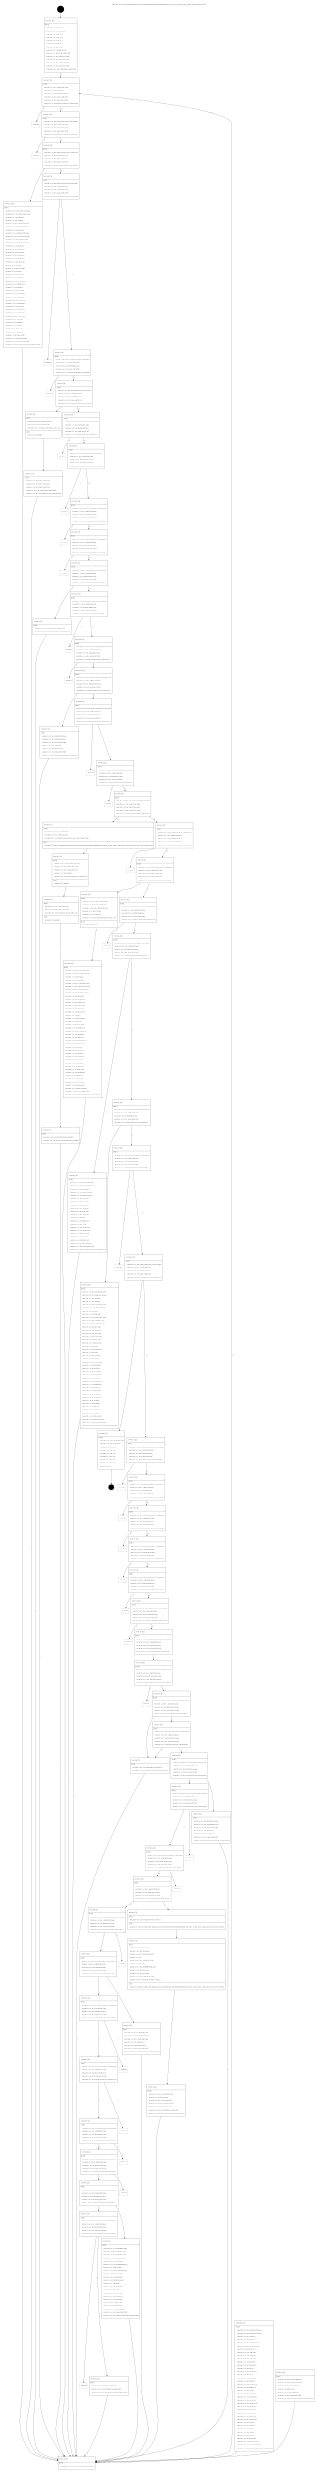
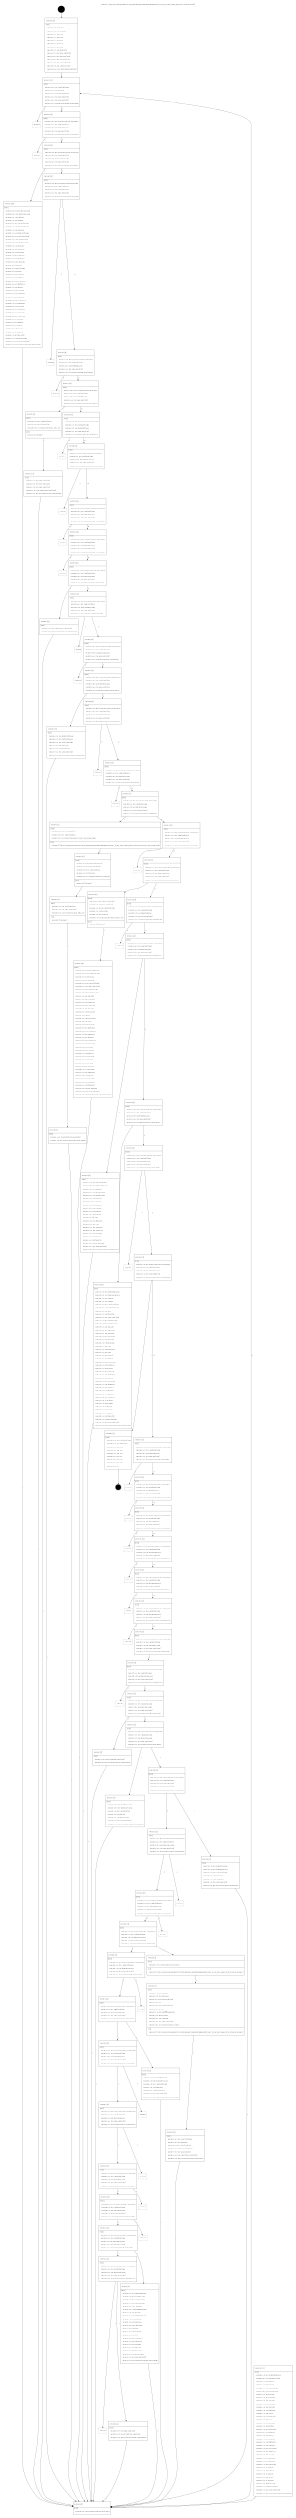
edge "0x4017d2 [28]" -> "0x401e81 [15]": now "0x4017d2 [28]" -> "0x401ce7 [30]"
